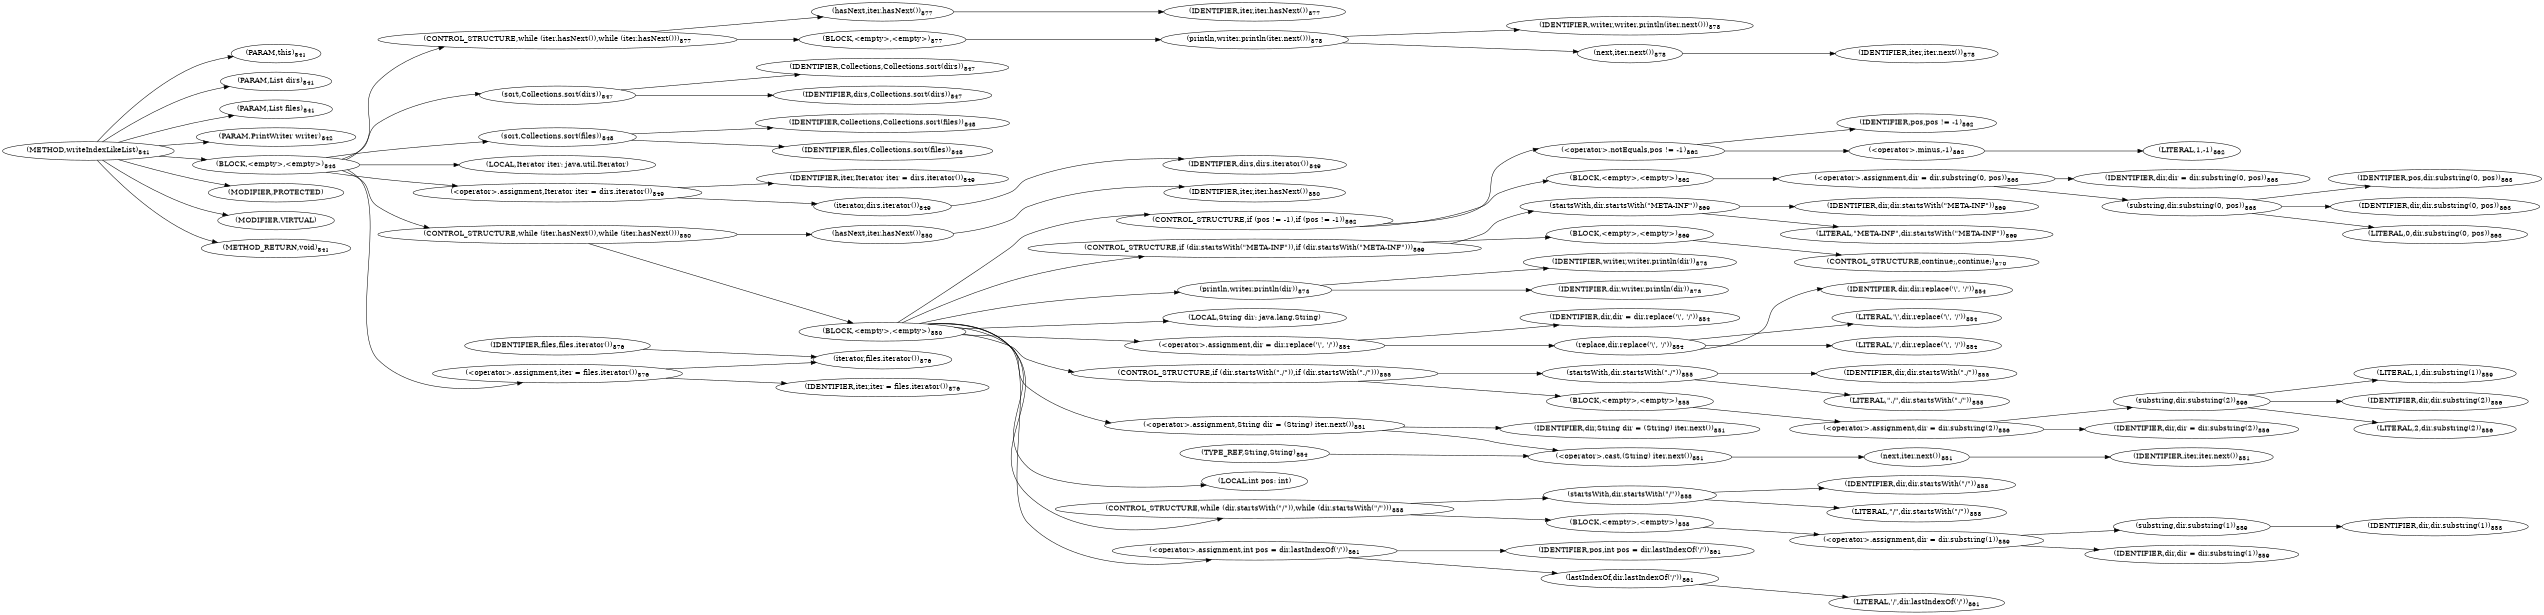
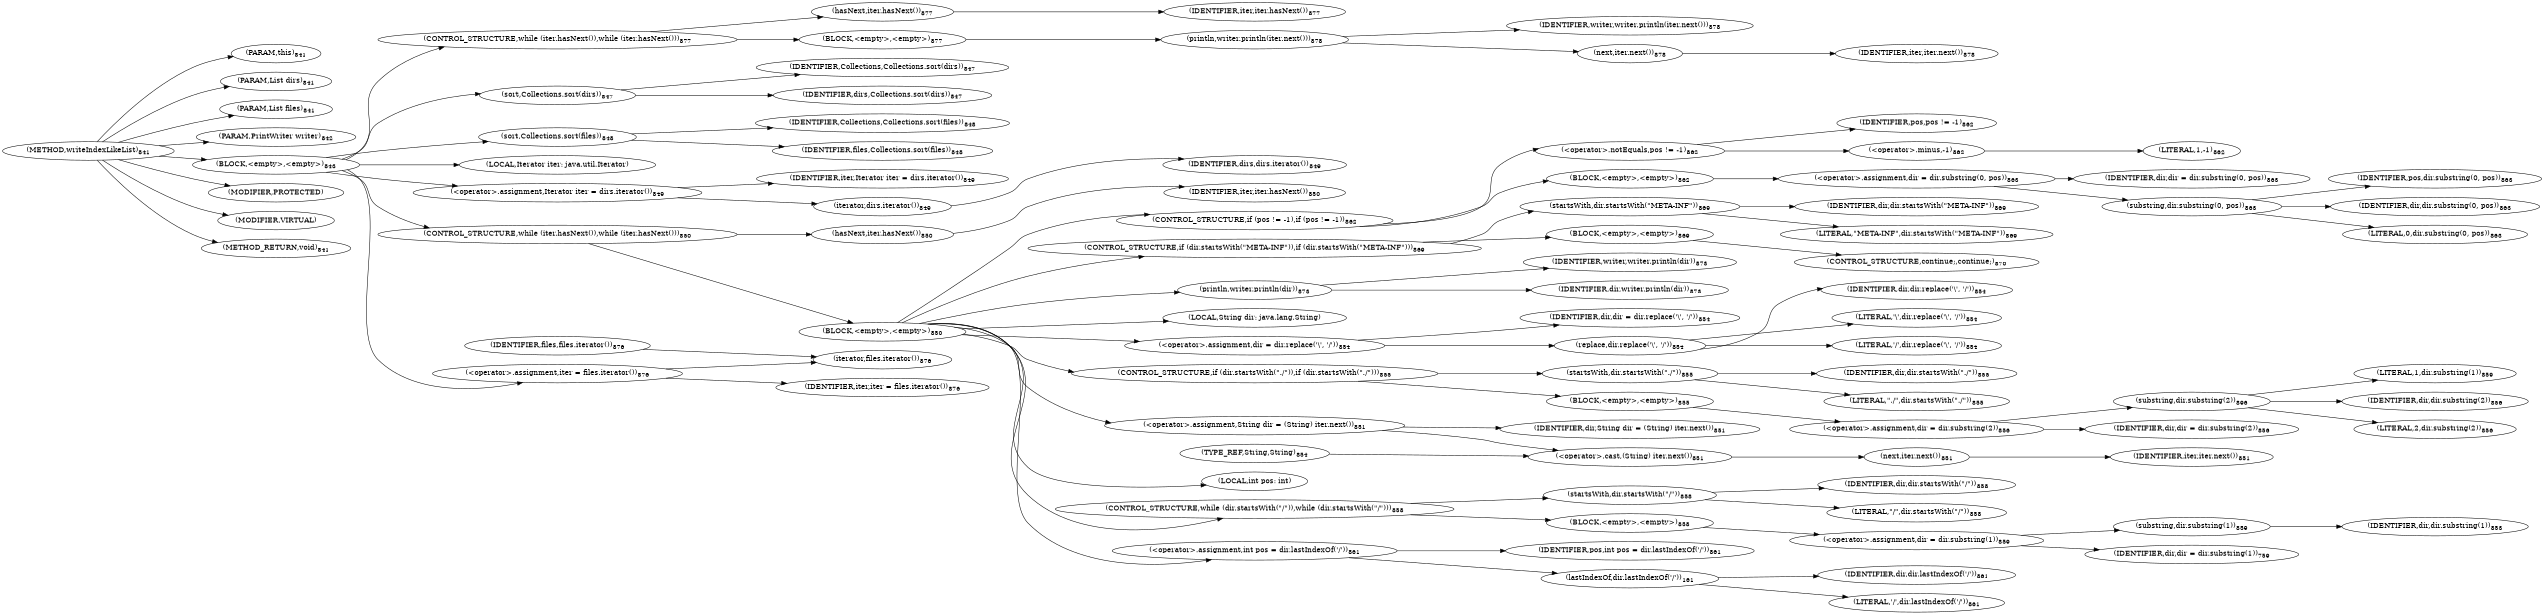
node "(IDENTIFIER,dir,dir = dir.substring(1))": text "859" -> "759"
node "(IDENTIFIER,dir,dir.lastIndexOf('/'))": added
node "(lastIndexOf,dir.lastIndexOf('/'))": text "861" -> "161"
